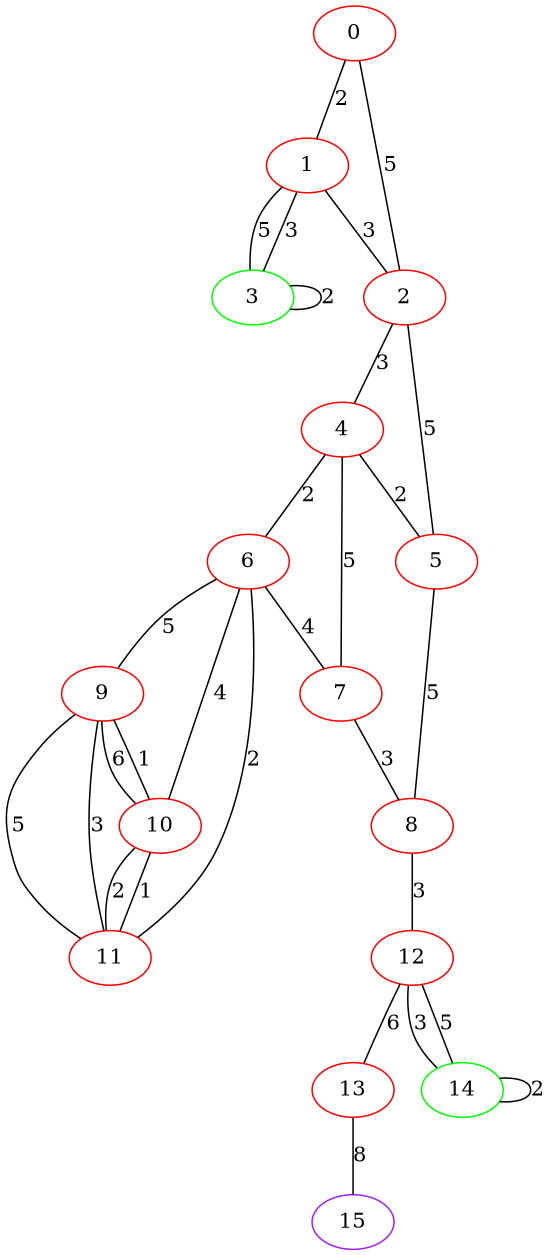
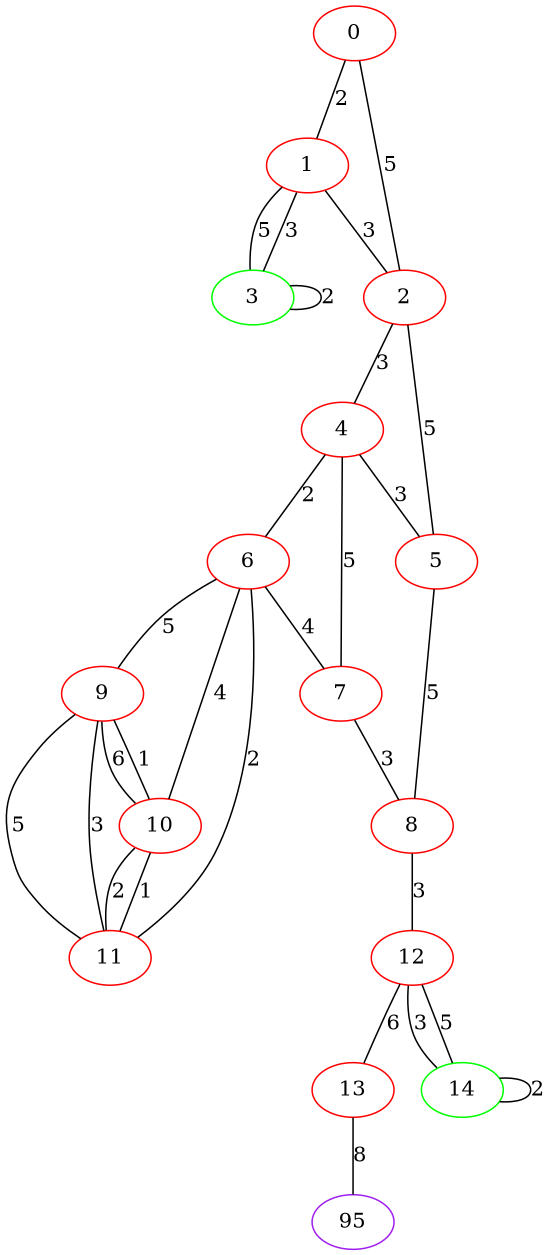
edge "4" -- "5": label "2" -> "3"
node "15": label "15" -> "95"
